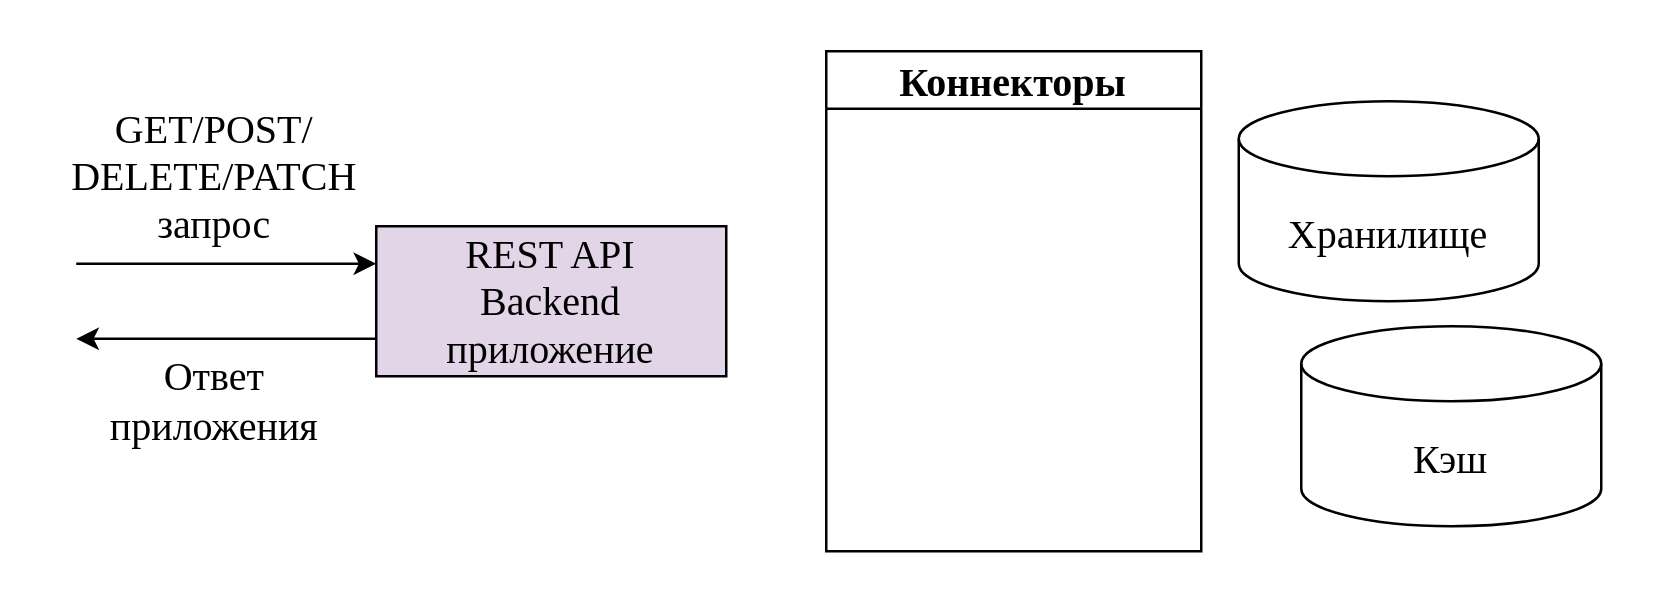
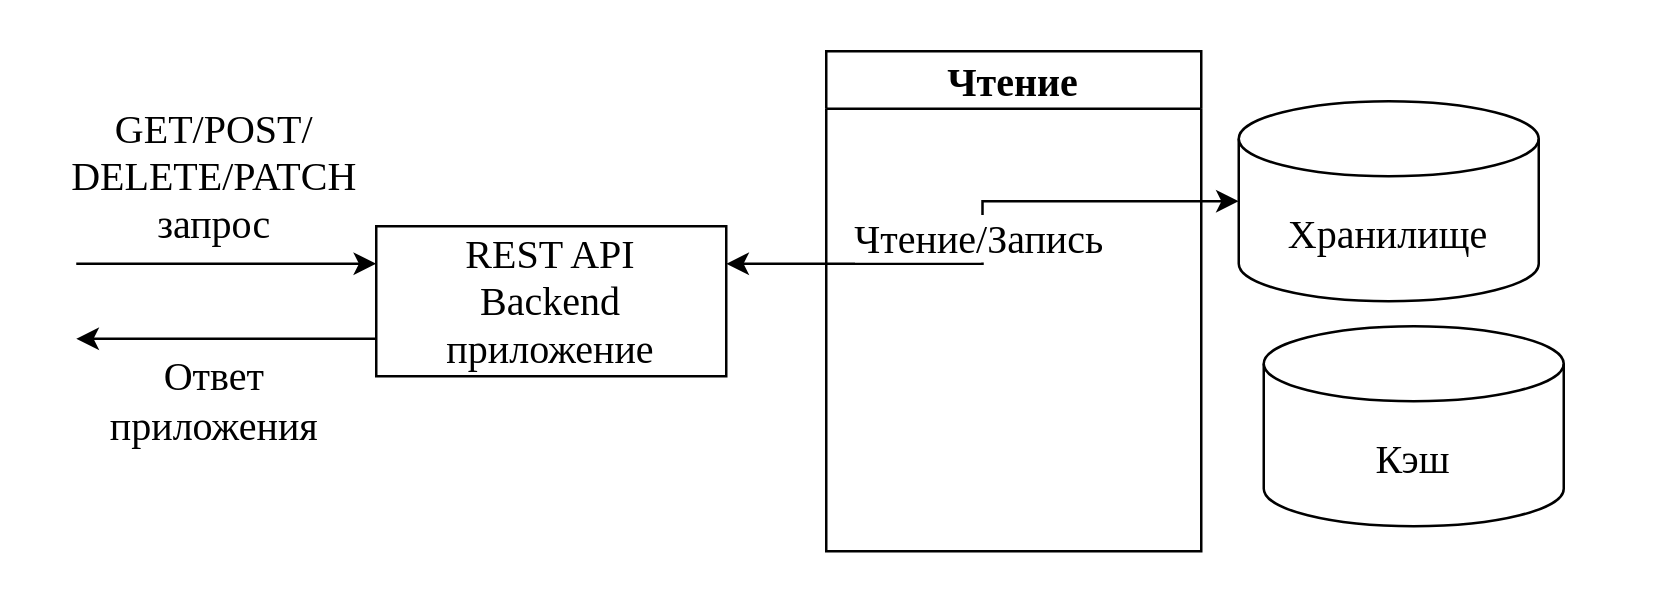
node "Коннекторы": label "Коннекторы" -> "Чтение"
edge "Хранилище" -- "REST APIBackend приложение": added, label "Чтение/Запись"
node "REST APIBackend приложение": fillcolor #e1d5e7 -> #ffffff
node "Кэш": moved (1451, 426) -> (1414, 426)
